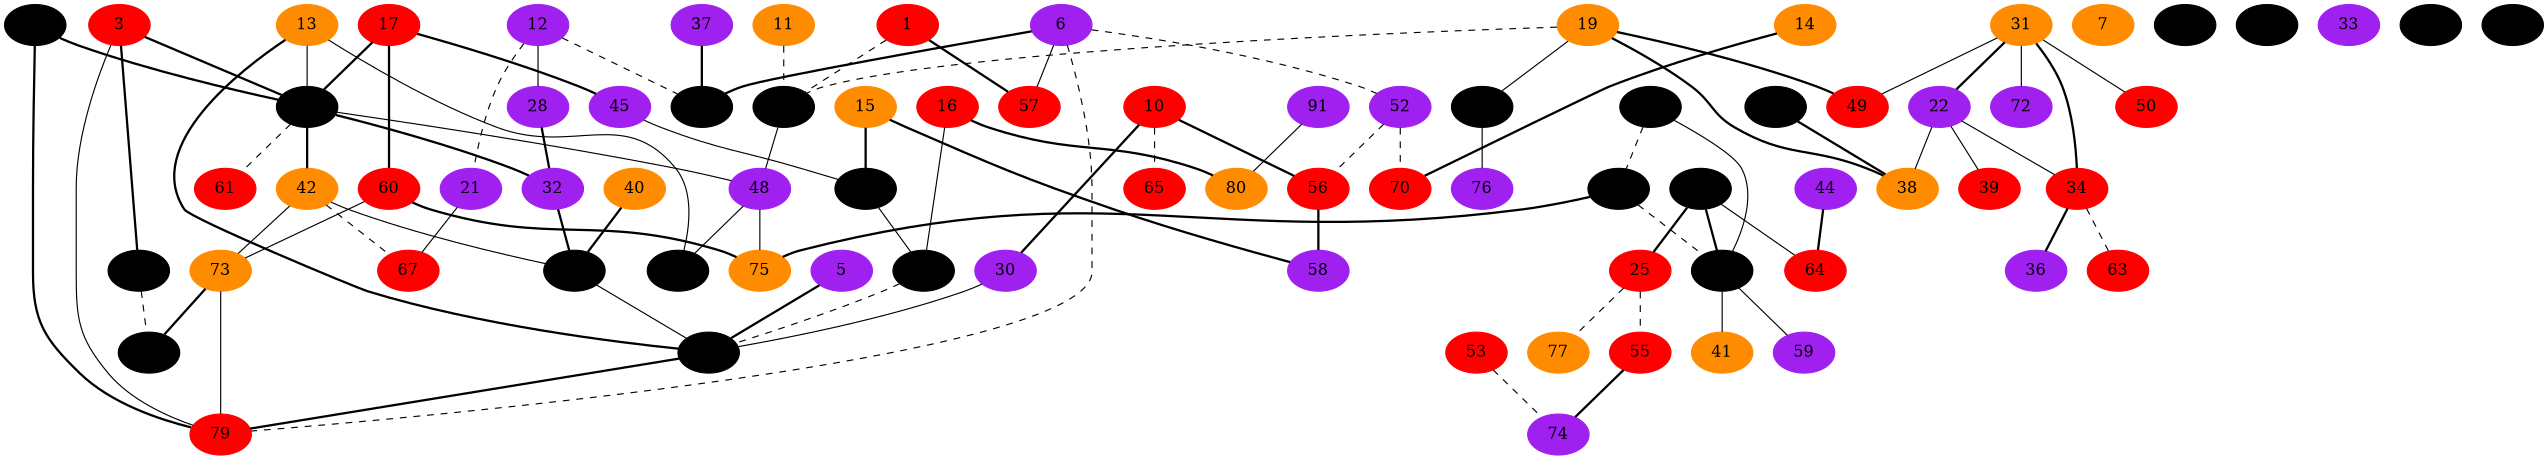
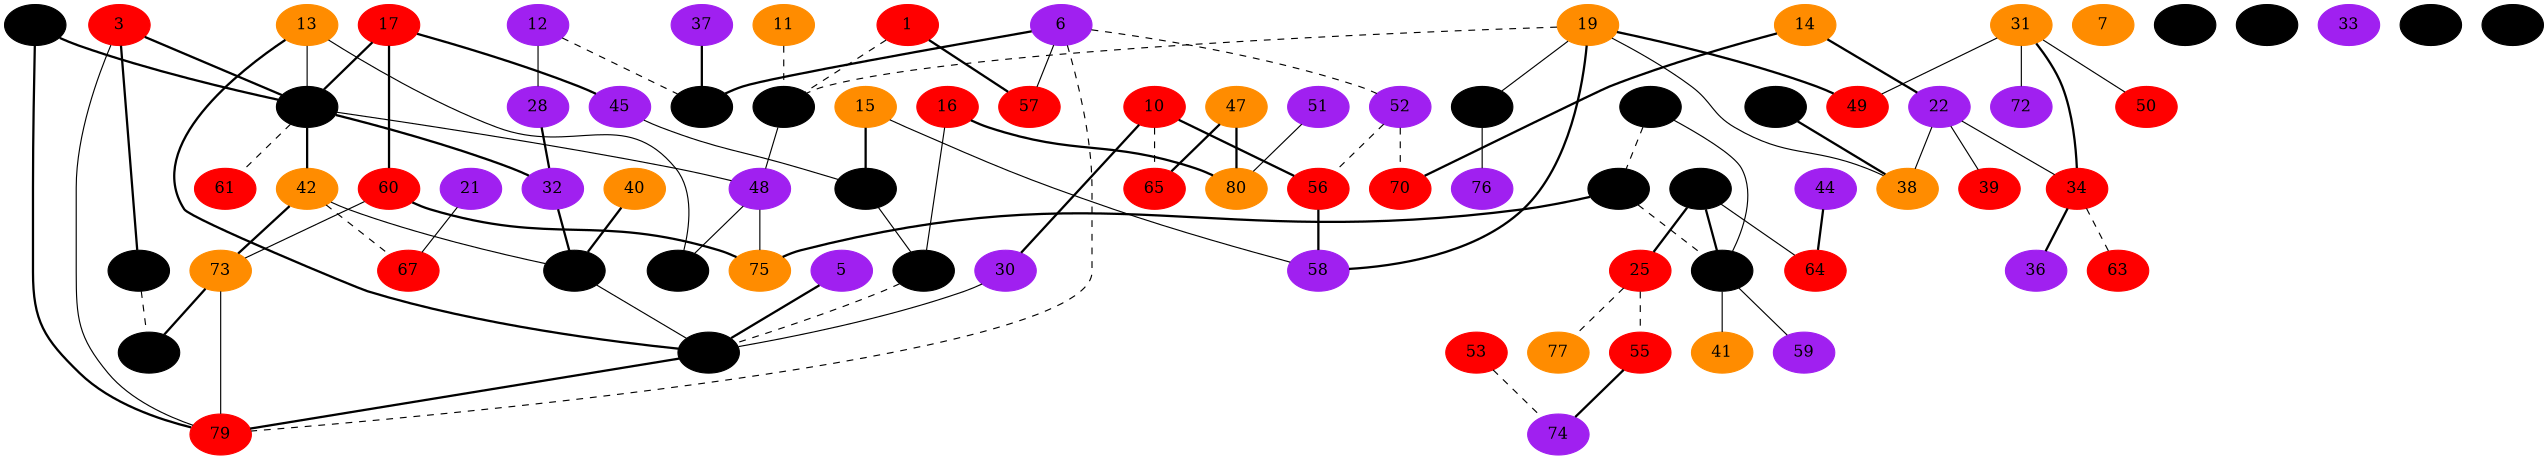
edge "31" -- "22": now "14" -- "22"
edge "12" -- "21": removed
node "47": added
node "91": label "91" -> "51"
edge "19" -- "38": style bold -> solid
edge "15" -- "58": style bold -> solid
edge "19" -- "58": added
edge "42" -- "73": style solid -> bold
